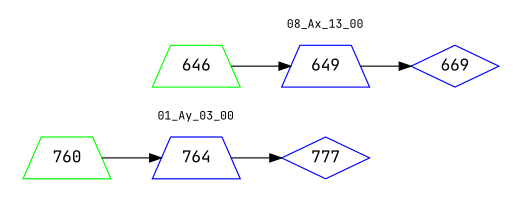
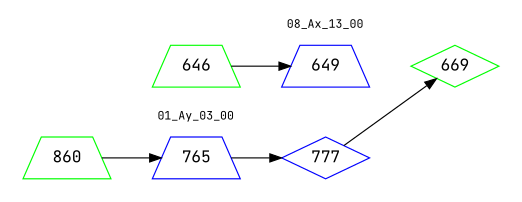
edge "649" -> "669": now "777" -> "669"
node "669": color blue -> green
node "760": label "760" -> "860"
node "764": label "764" -> "765"
